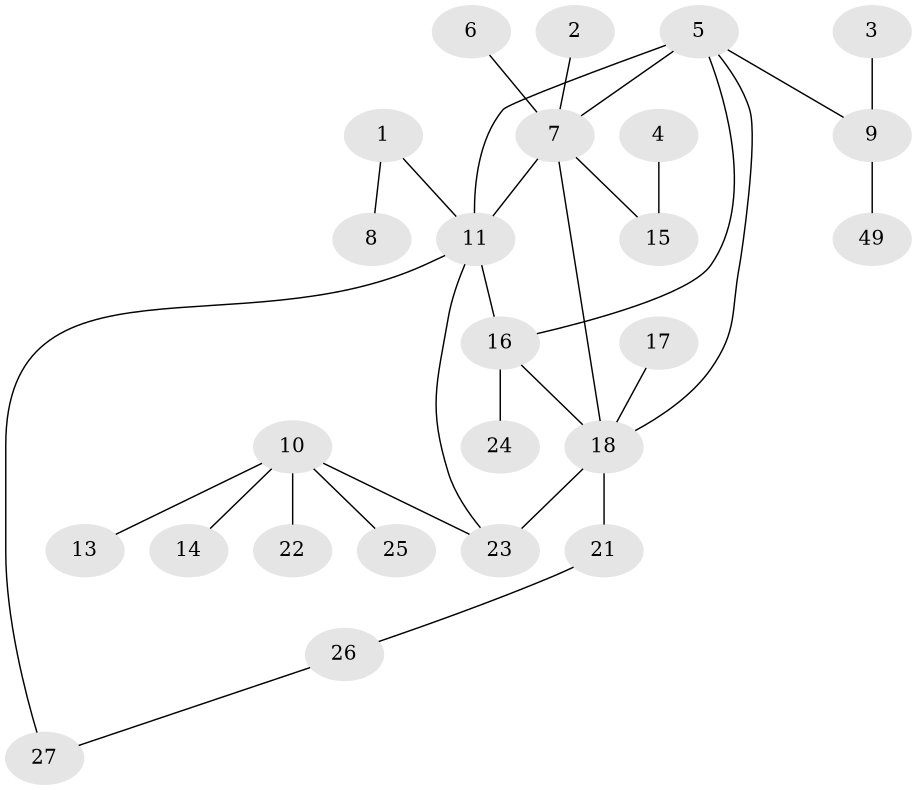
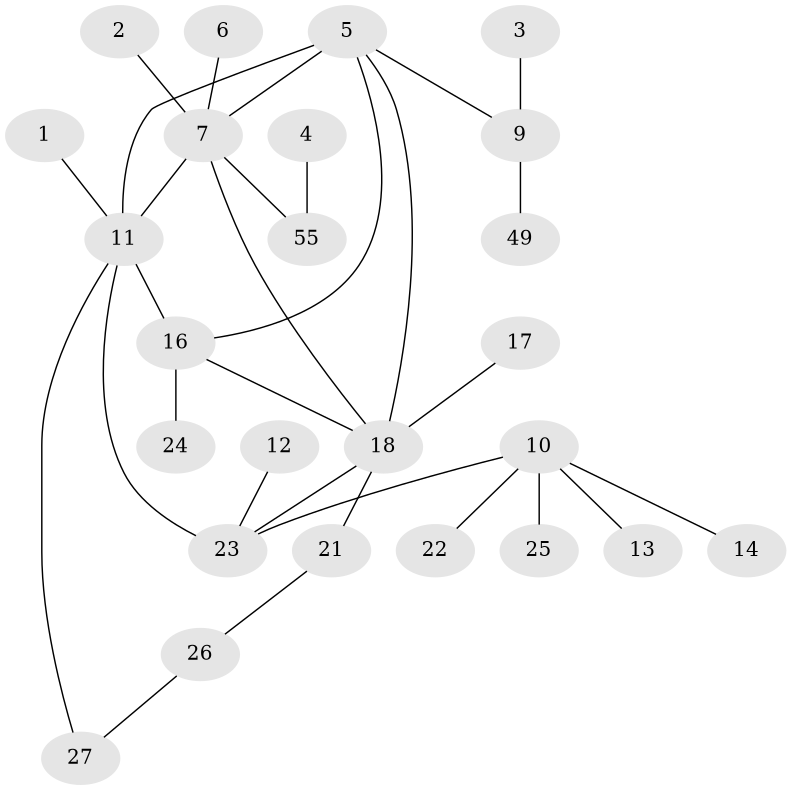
node "8": removed
node "15": label "15" -> "55"
node "12": added
